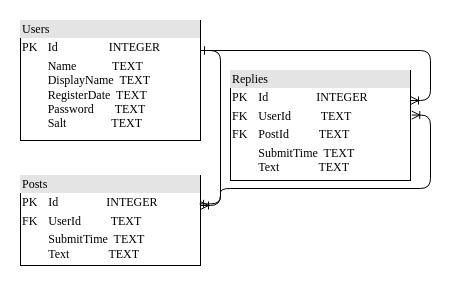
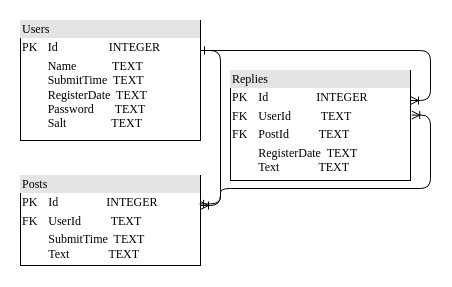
node "Users PK Id INTEGER Name TEXT DisplayName TEXT RegisterDate TEXT Password TEXT Salt TEXT": label "Users PK Id INTEGER Name TEXT DisplayName TEXT RegisterDate TEXT Password TEXT Salt TEXT" -> "Users PK Id INTEGER Name TEXT SubmitTime TEXT RegisterDate TEXT Password TEXT Salt TEXT"
node "Replies PK Id INTEGER FK UserId TEXT FK PostId TEXT SubmitTime TEXT Text TEXT": label "Replies PK Id INTEGER FK UserId TEXT FK PostId TEXT SubmitTime TEXT Text TEXT" -> "Replies PK Id INTEGER FK UserId TEXT FK PostId TEXT RegisterDate TEXT Text TEXT"
